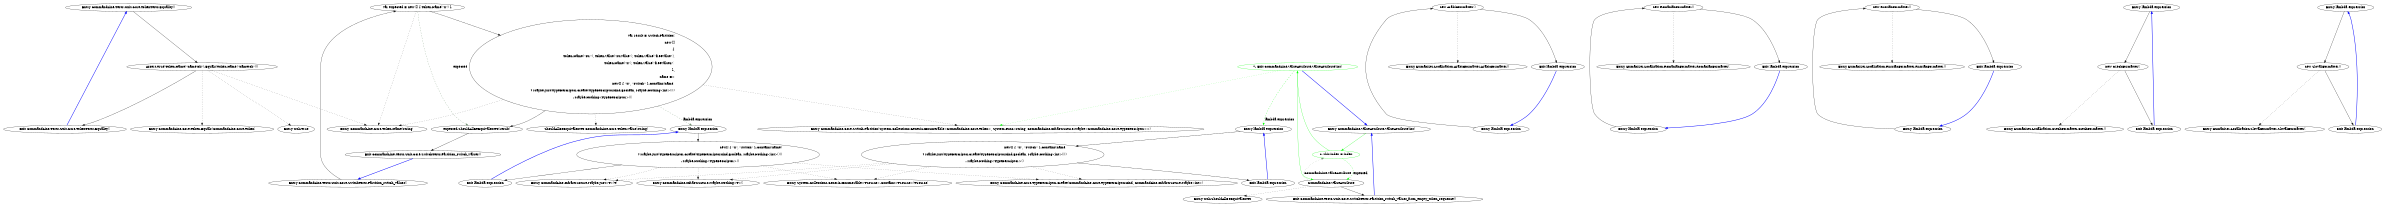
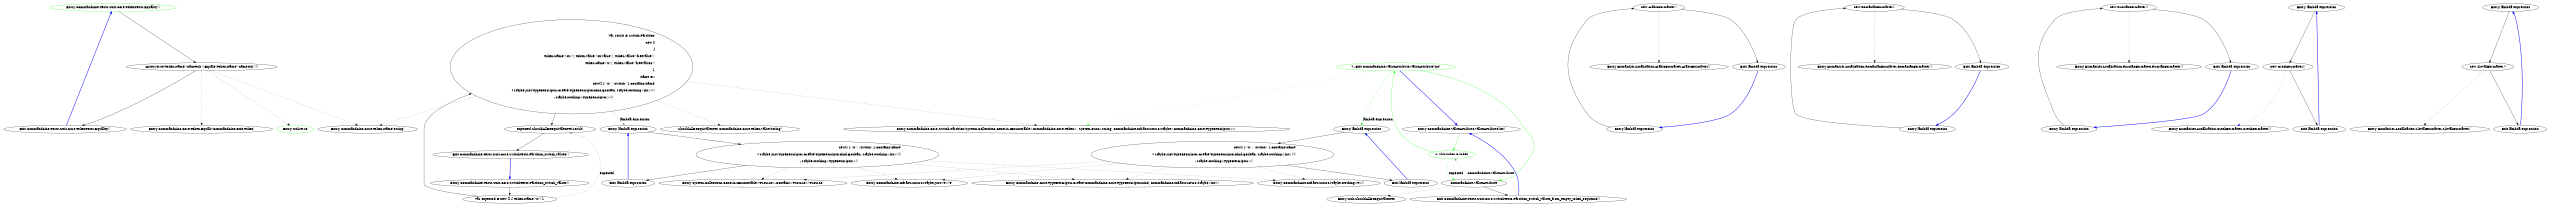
node "Entry CommandLine.Tests.Unit.Core.TokenTests.Equality()": color black -> green
edge "var expected = new [] { Token.Name(''x'') }" -> "Entry CommandLine.Core.Token.Name(string)": removed
edge "new CzechFormatter()" -> "Entry Humanizer.Localisation.CzechFormatter.CzechFormatter()": color black -> blue
node "Entry CommandLine.Core.Token.Equals(CommandLine.Core.Token)": label "Entry CommandLine.Core.Token.Equals(CommandLine.Core.Token)" -> "Entry CommandLine.Core.Token.Equals(CommandLine.Exit.Token)"
node "Entry Unk.True": color black -> green
